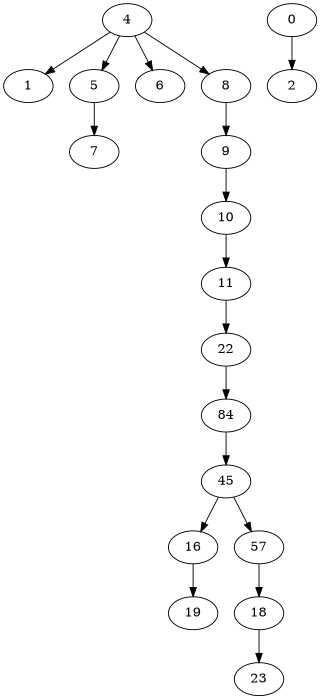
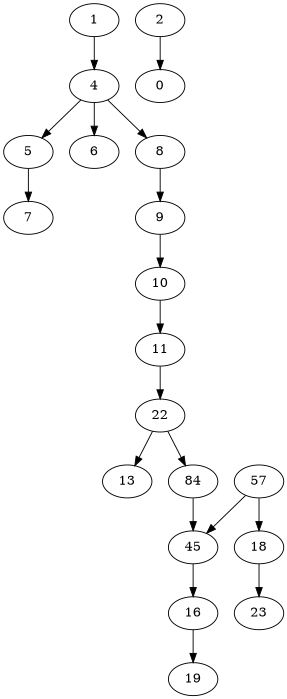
edge "0" -> "2": reversed
edge "4" -> "1": reversed
node "13": added
edge "45" -> "57": reversed
